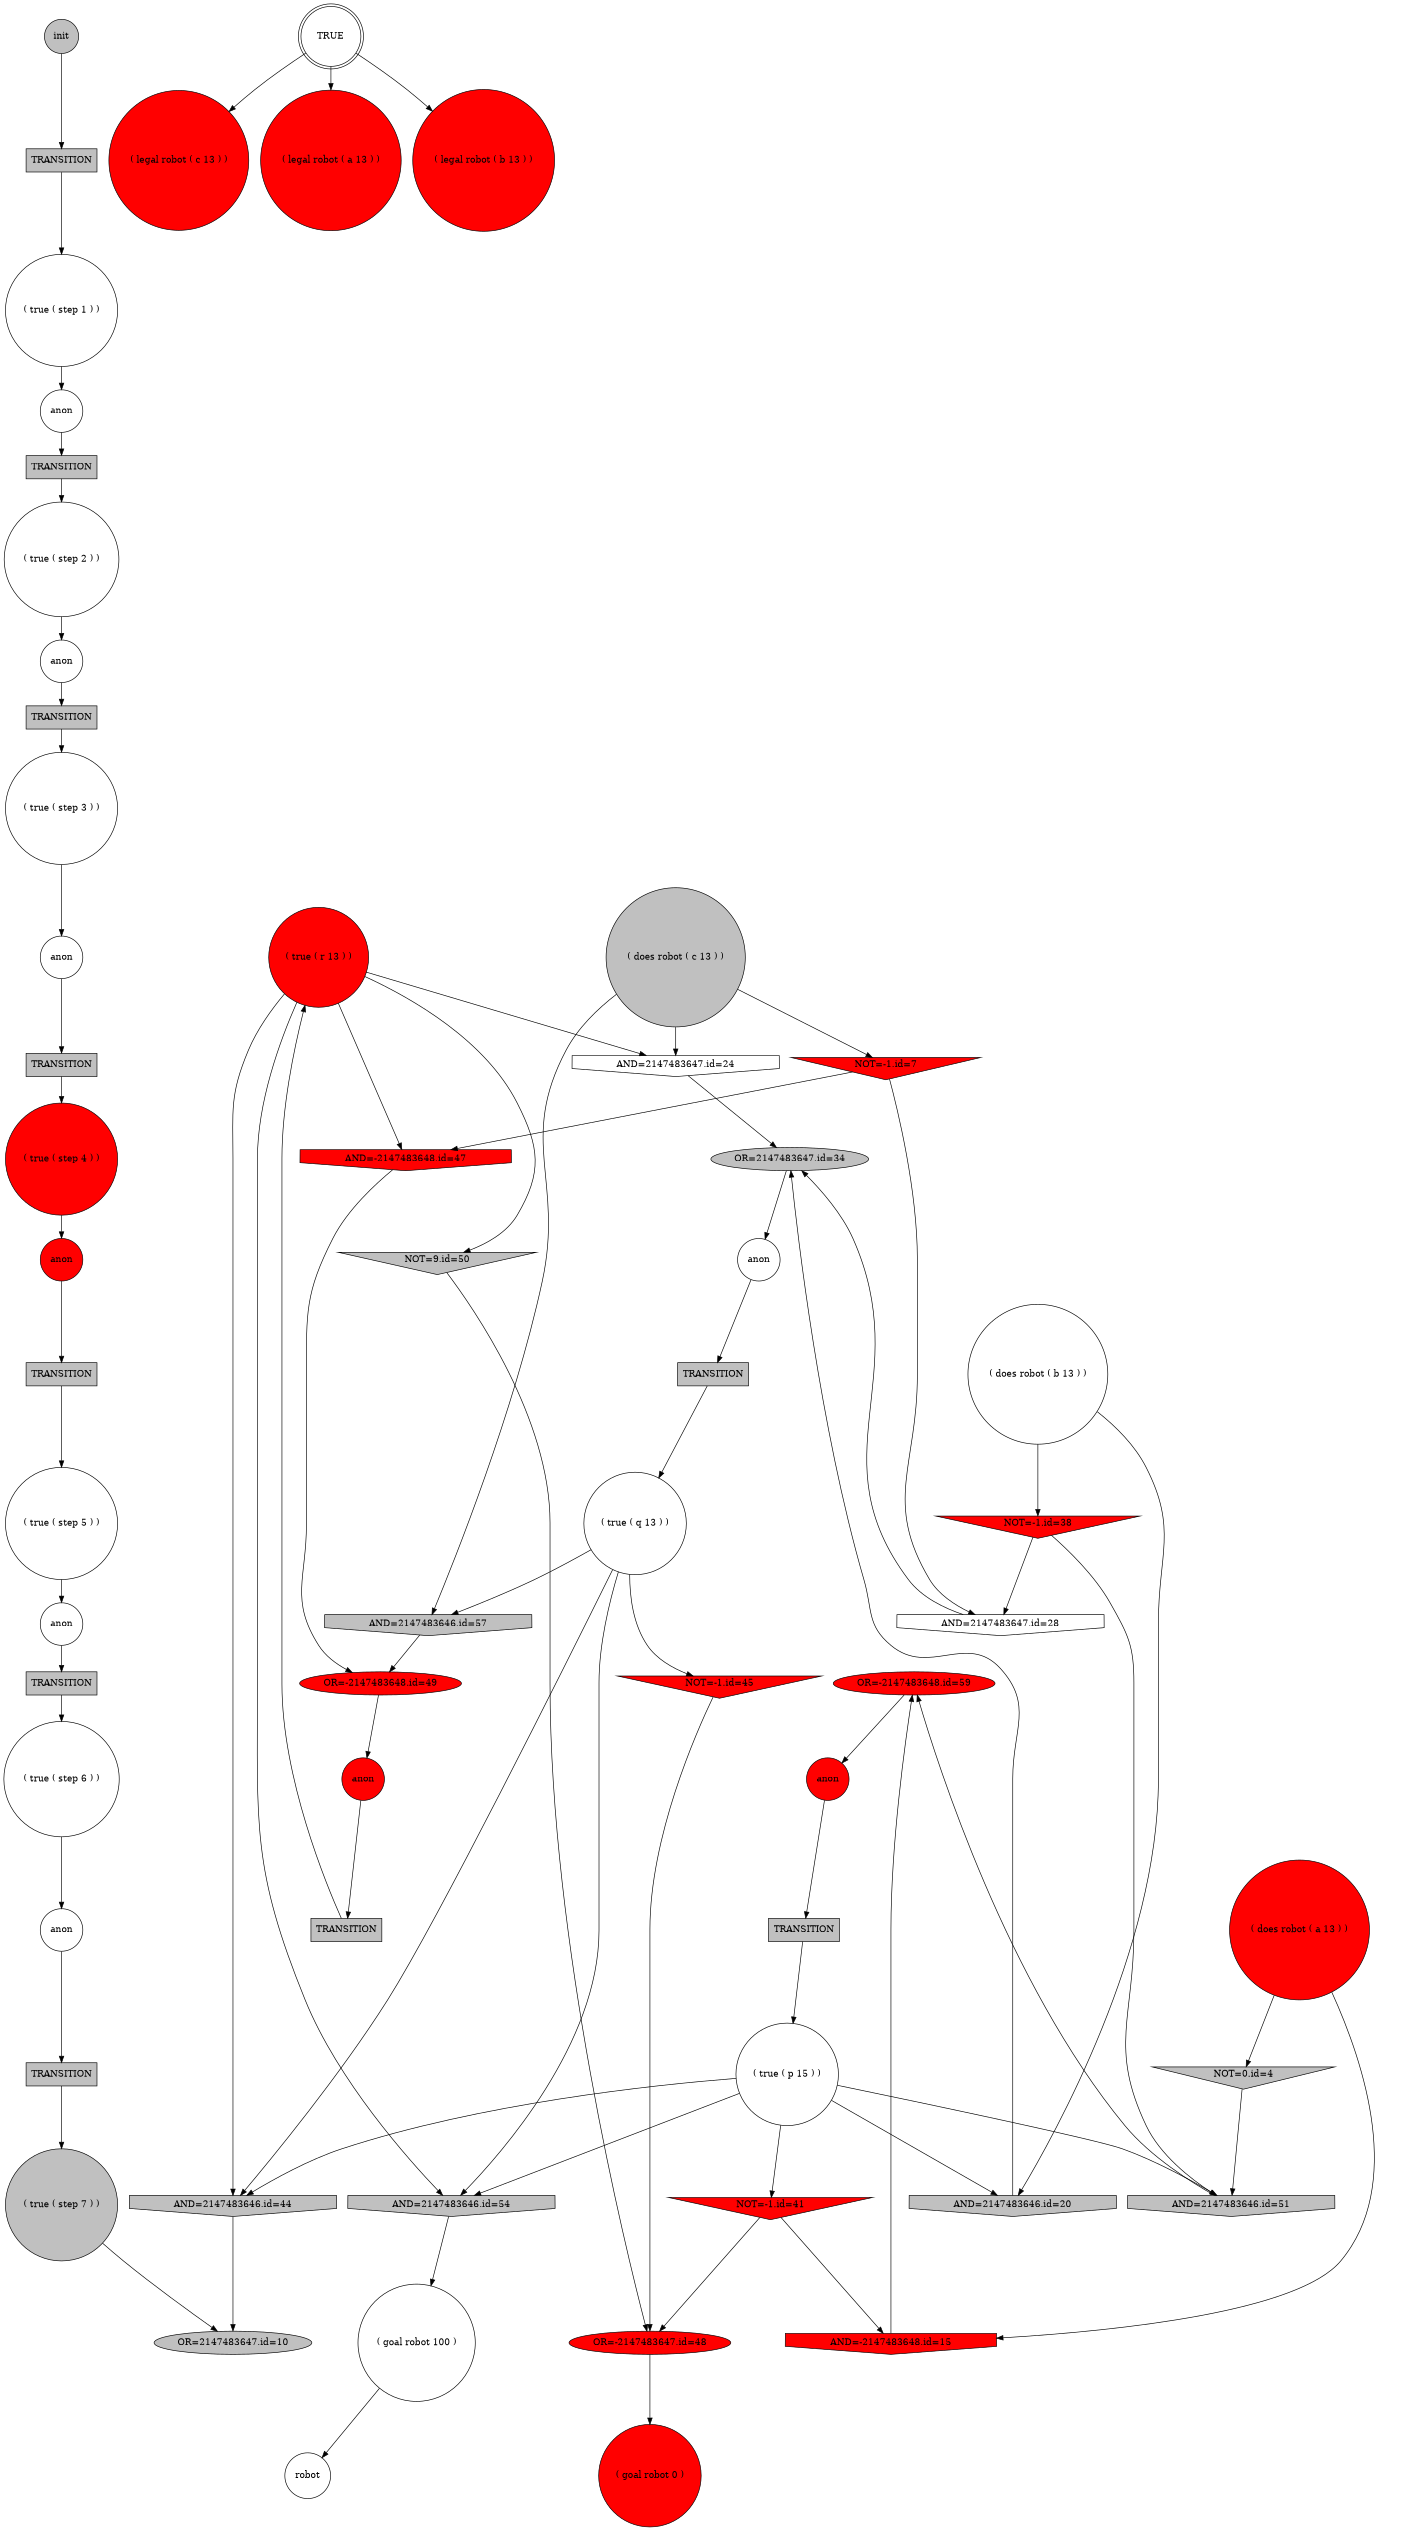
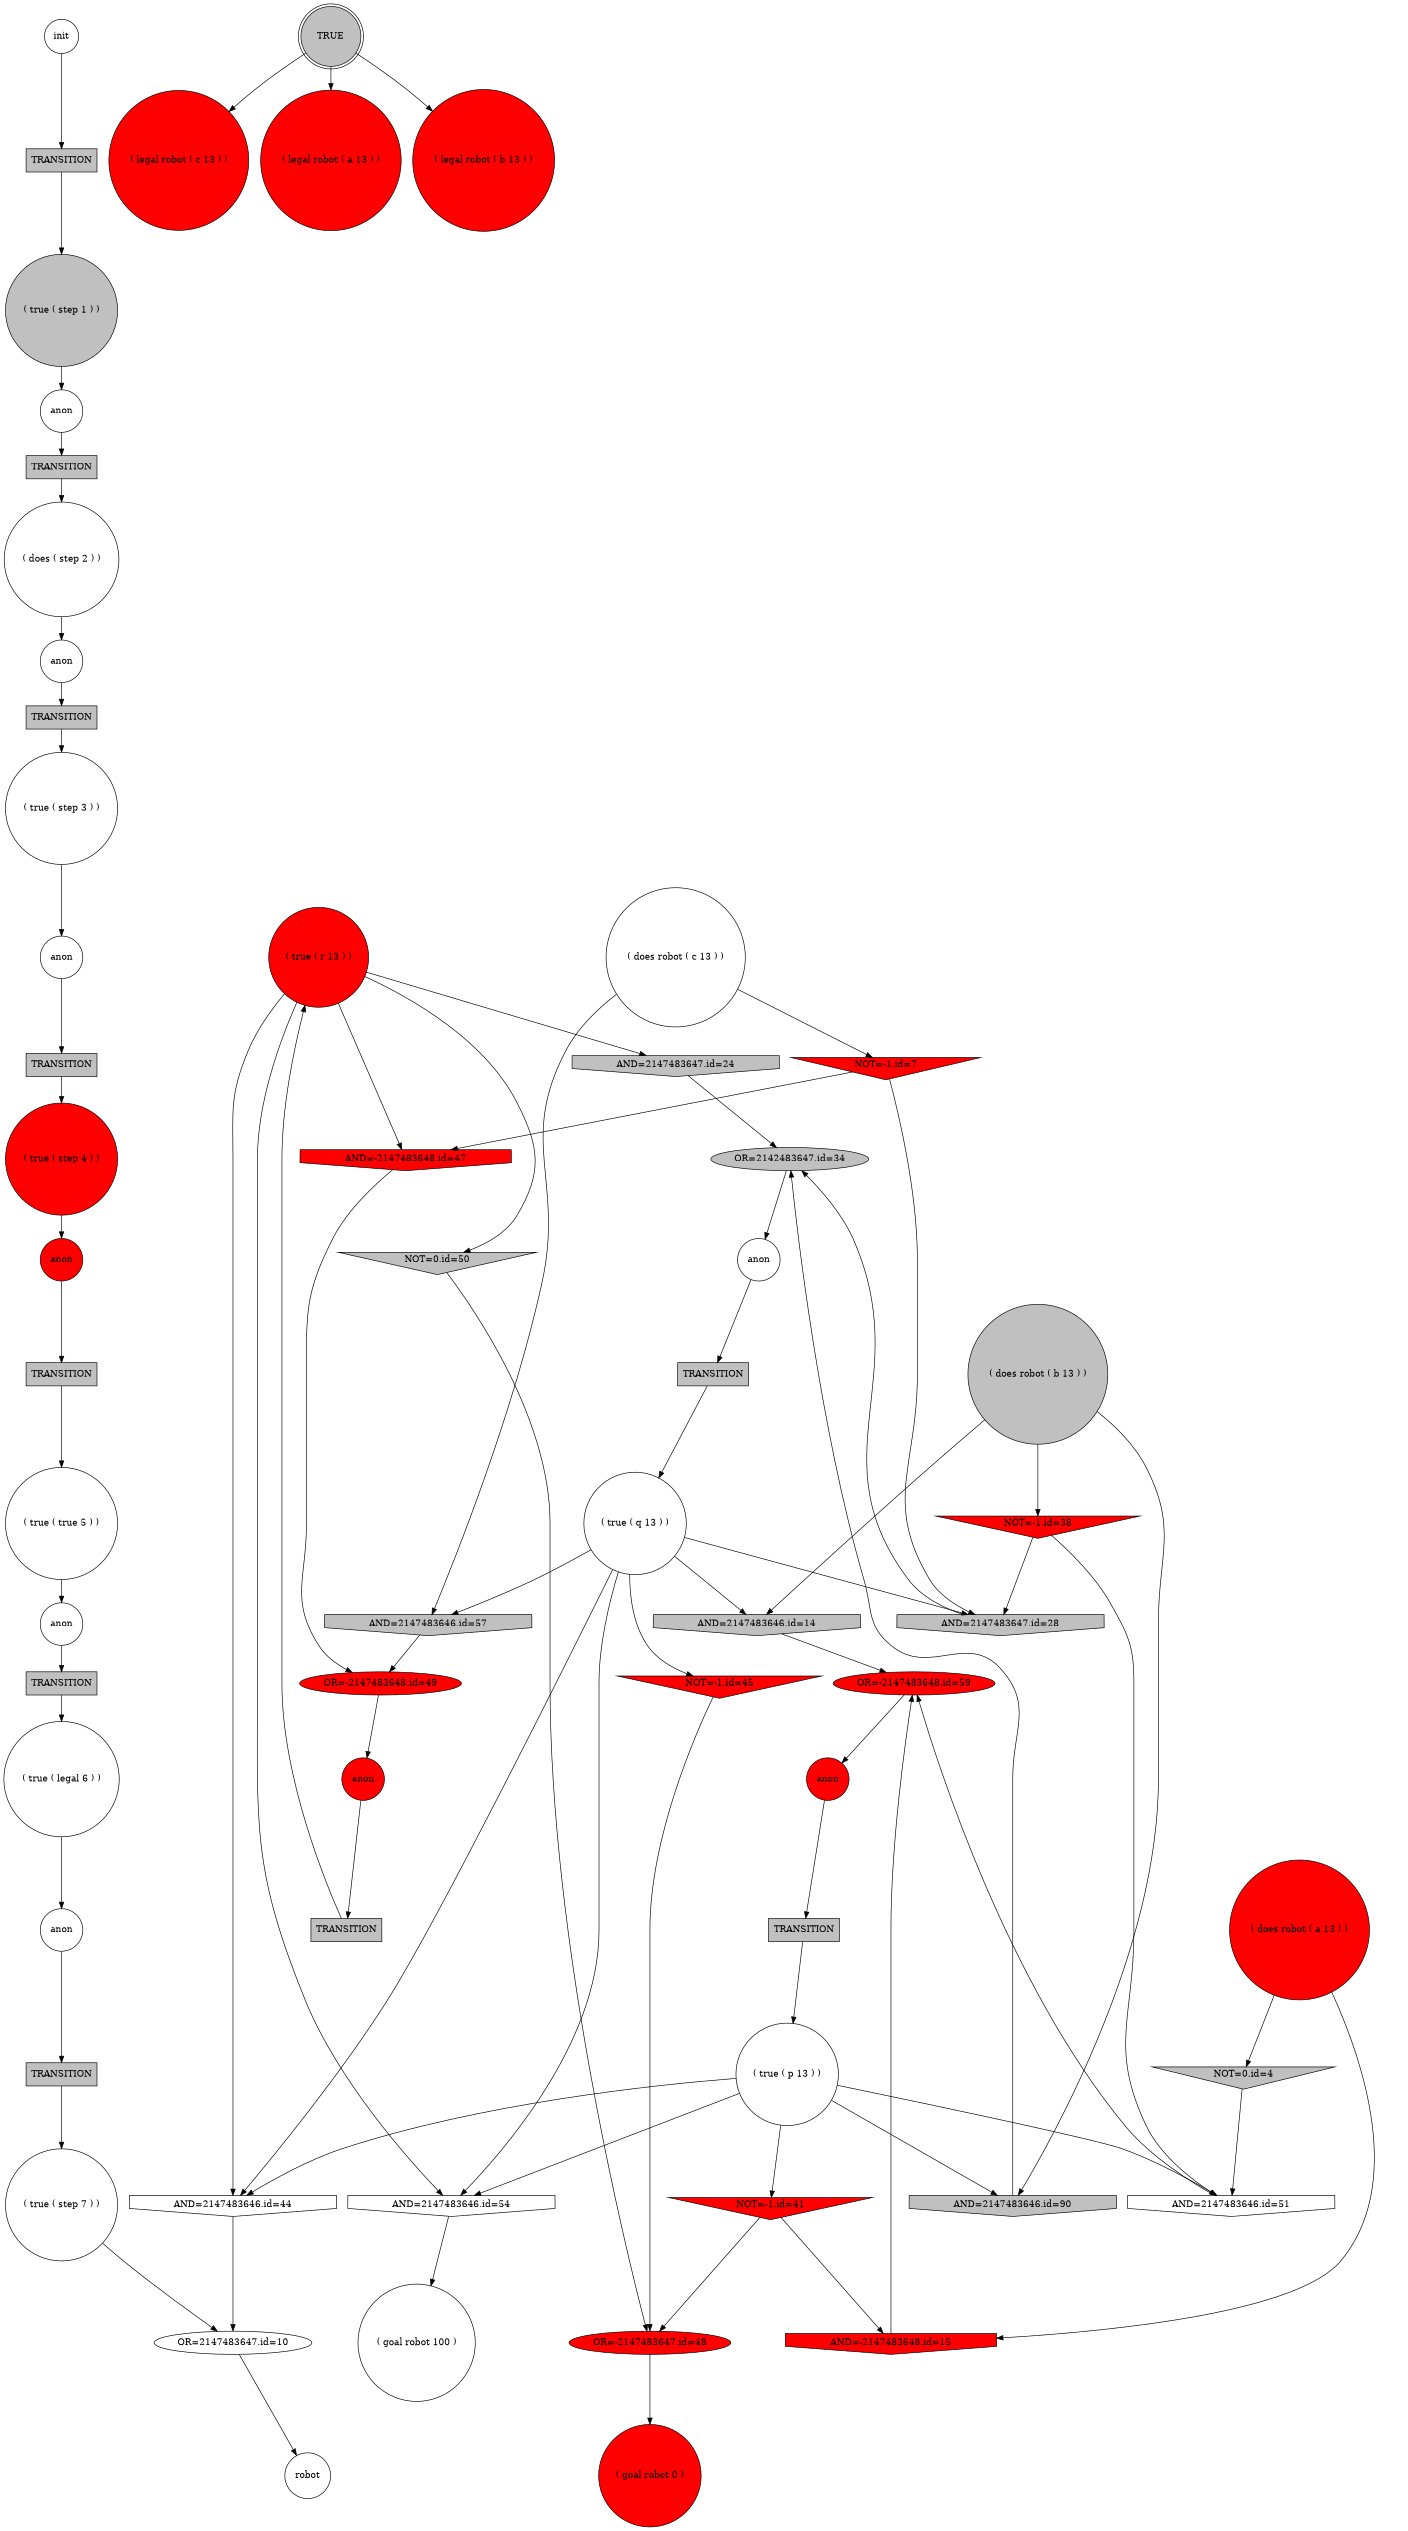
node "init": fillcolor grey -> white
node "TRUE": fillcolor white -> grey
node "( true ( step 1 ) )": fillcolor white -> grey
node "( true ( step 2 ) )": label "( true ( step 2 ) )" -> "( does ( step 2 ) )"
node "( does robot ( c 13 ) )": fillcolor grey -> white
edge "( does robot ( c 13 ) )" -> "AND=2147483647.id=24": removed
node "AND=2147483647.id=24": fillcolor white -> grey
node "OR=2147483647.id=34": label "OR=2147483647.id=34" -> "OR=2142483647.id=34"
node "NOT=9.id=50": label "NOT=9.id=50" -> "NOT=0.id=50"
node "( does robot ( b 13 ) )": fillcolor white -> grey
node "( true ( step 5 ) )": label "( true ( step 5 ) )" -> "( true ( true 5 ) )"
edge "( true ( q 13 ) )" -> "AND=2147483647.id=28": added
node "AND=2147483646.id=14": added
node "AND=2147483647.id=28": fillcolor white -> grey
node "( true ( step 6 ) )": label "( true ( step 6 ) )" -> "( true ( legal 6 ) )"
node "( true ( p 15 ) )": label "( true ( p 15 ) )" -> "( true ( p 13 ) )"
node "( true ( step 7 ) )": fillcolor grey -> white
node "AND=2147483646.id=44": fillcolor grey -> white
node "AND=2147483646.id=54": fillcolor grey -> white
node "AND=2147483646.id=20": label "AND=2147483646.id=20" -> "AND=2147483646.id=90"
node "AND=2147483646.id=51": fillcolor grey -> white
node "OR=2147483647.id=10": fillcolor grey -> white
edge "( goal robot 100 )" -> "robot": now "OR=2147483647.id=10" -> "robot"
